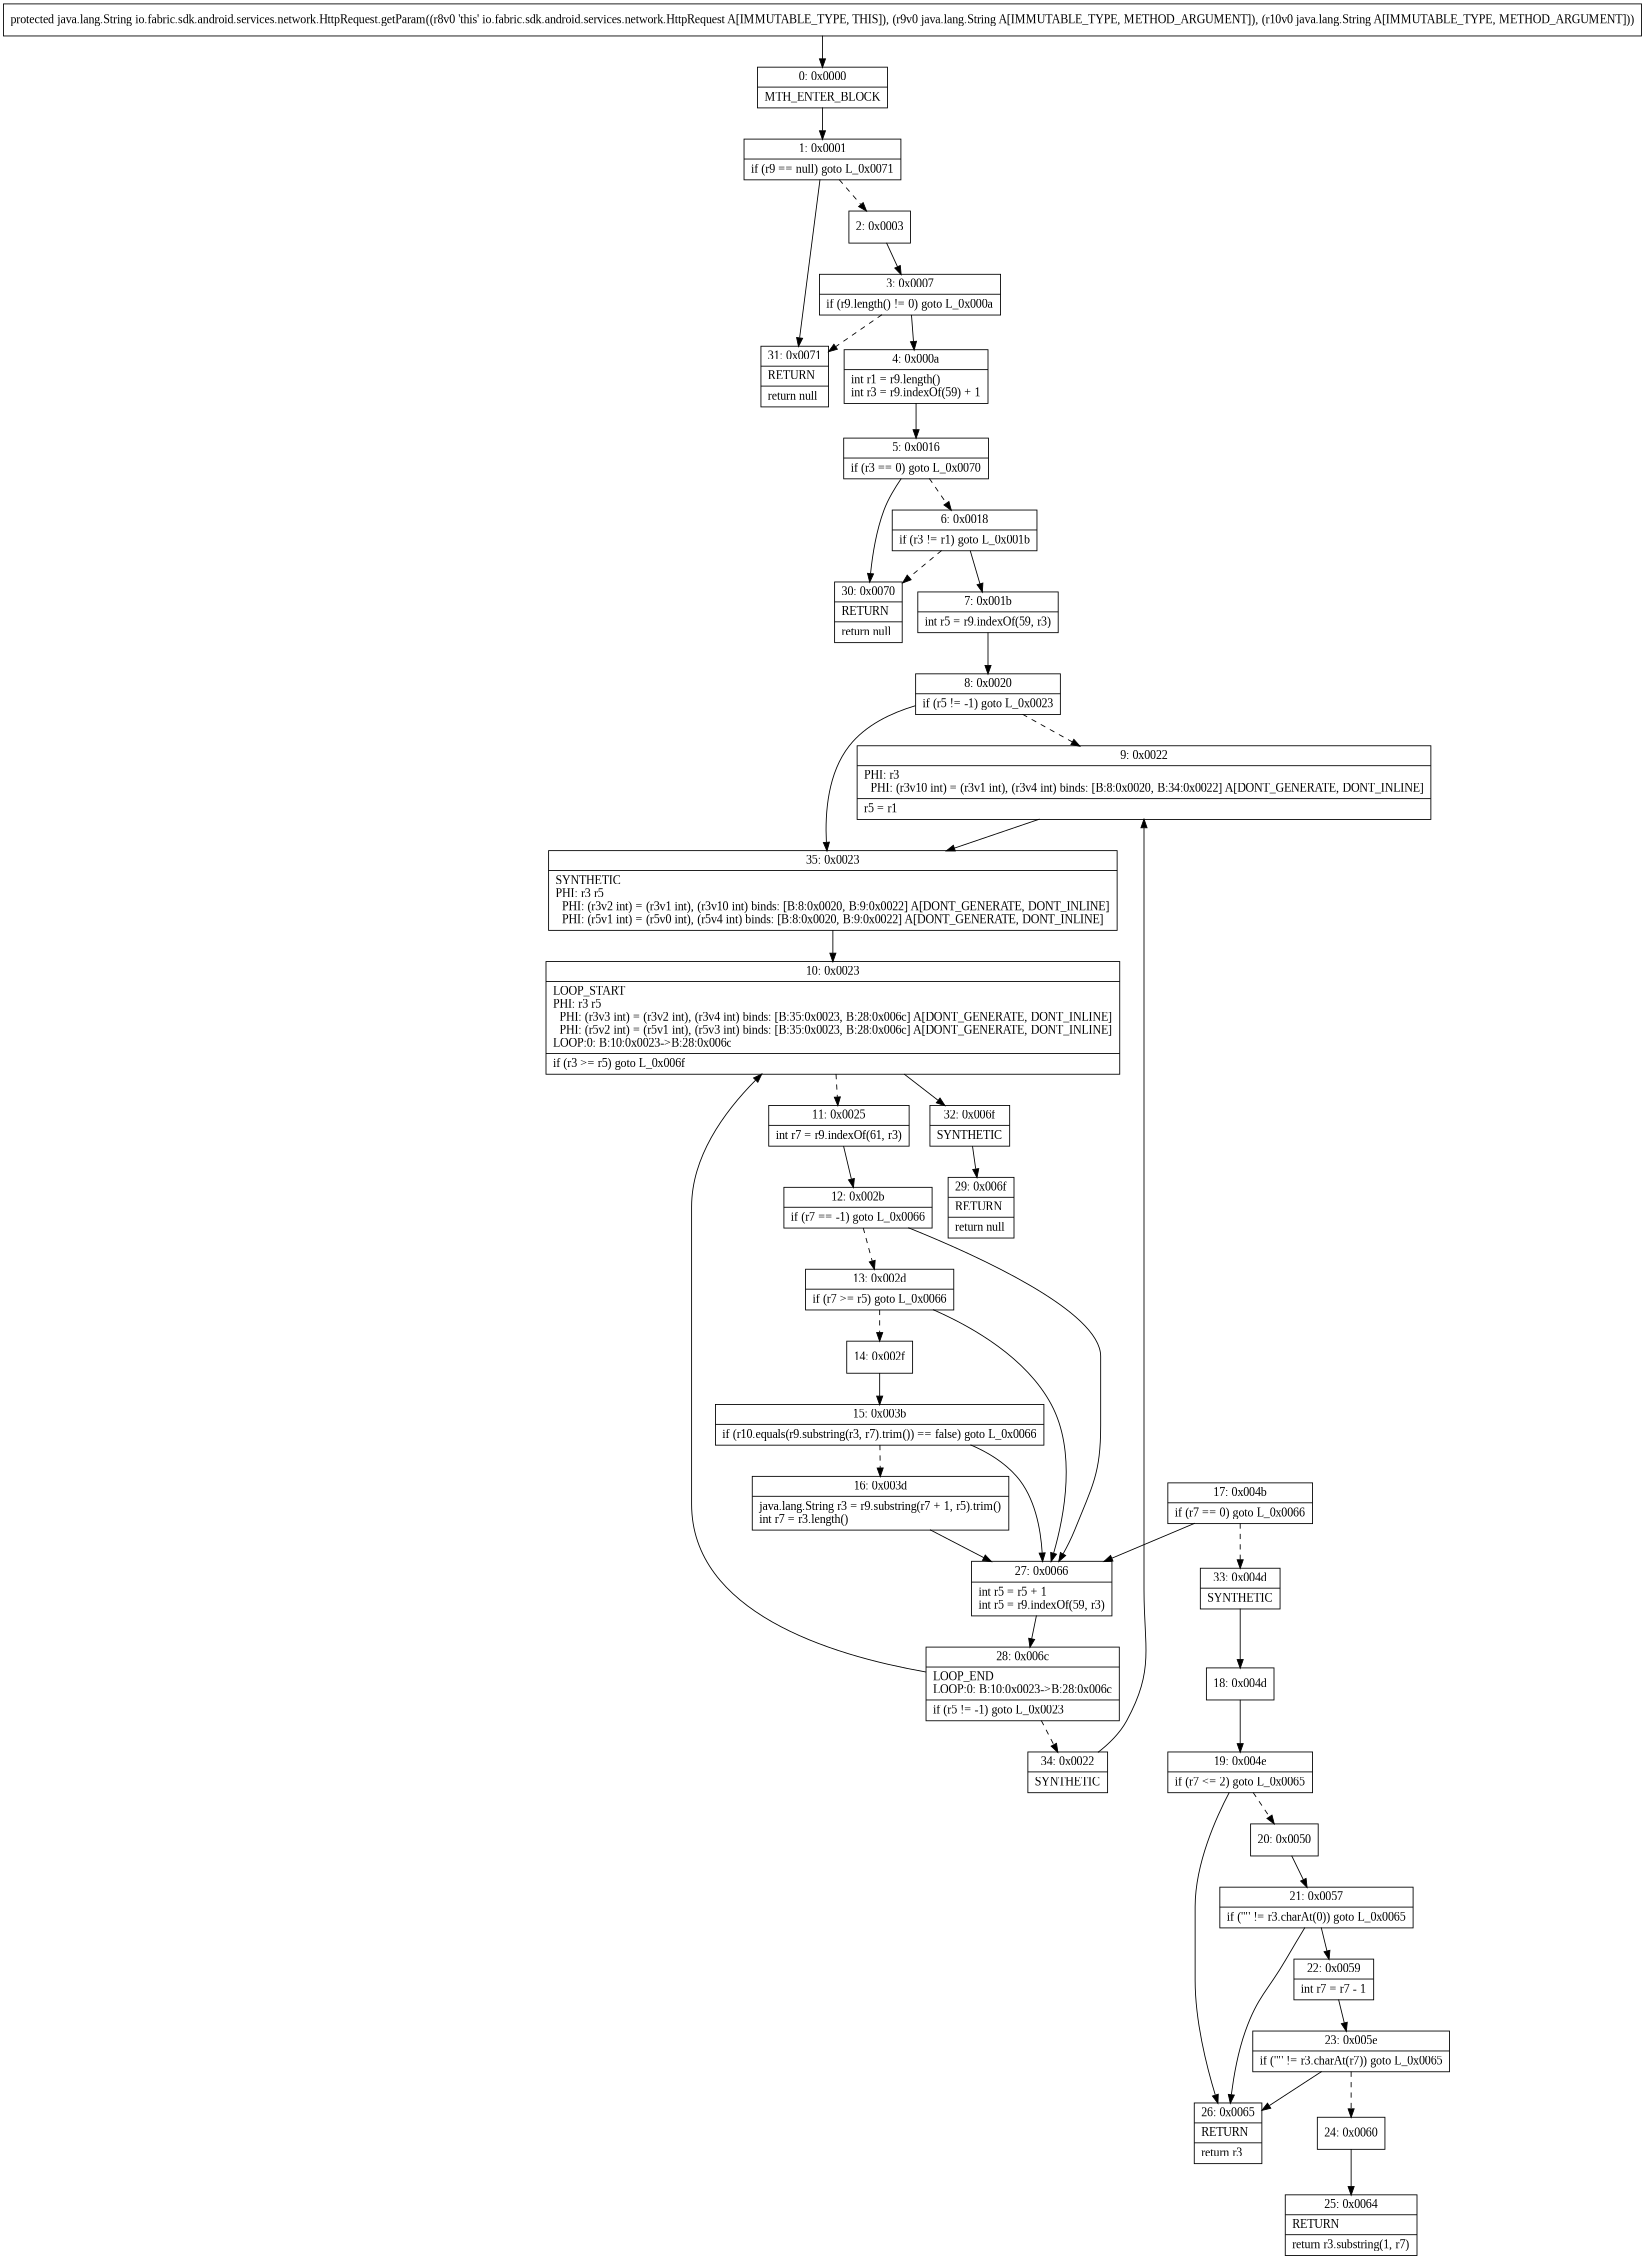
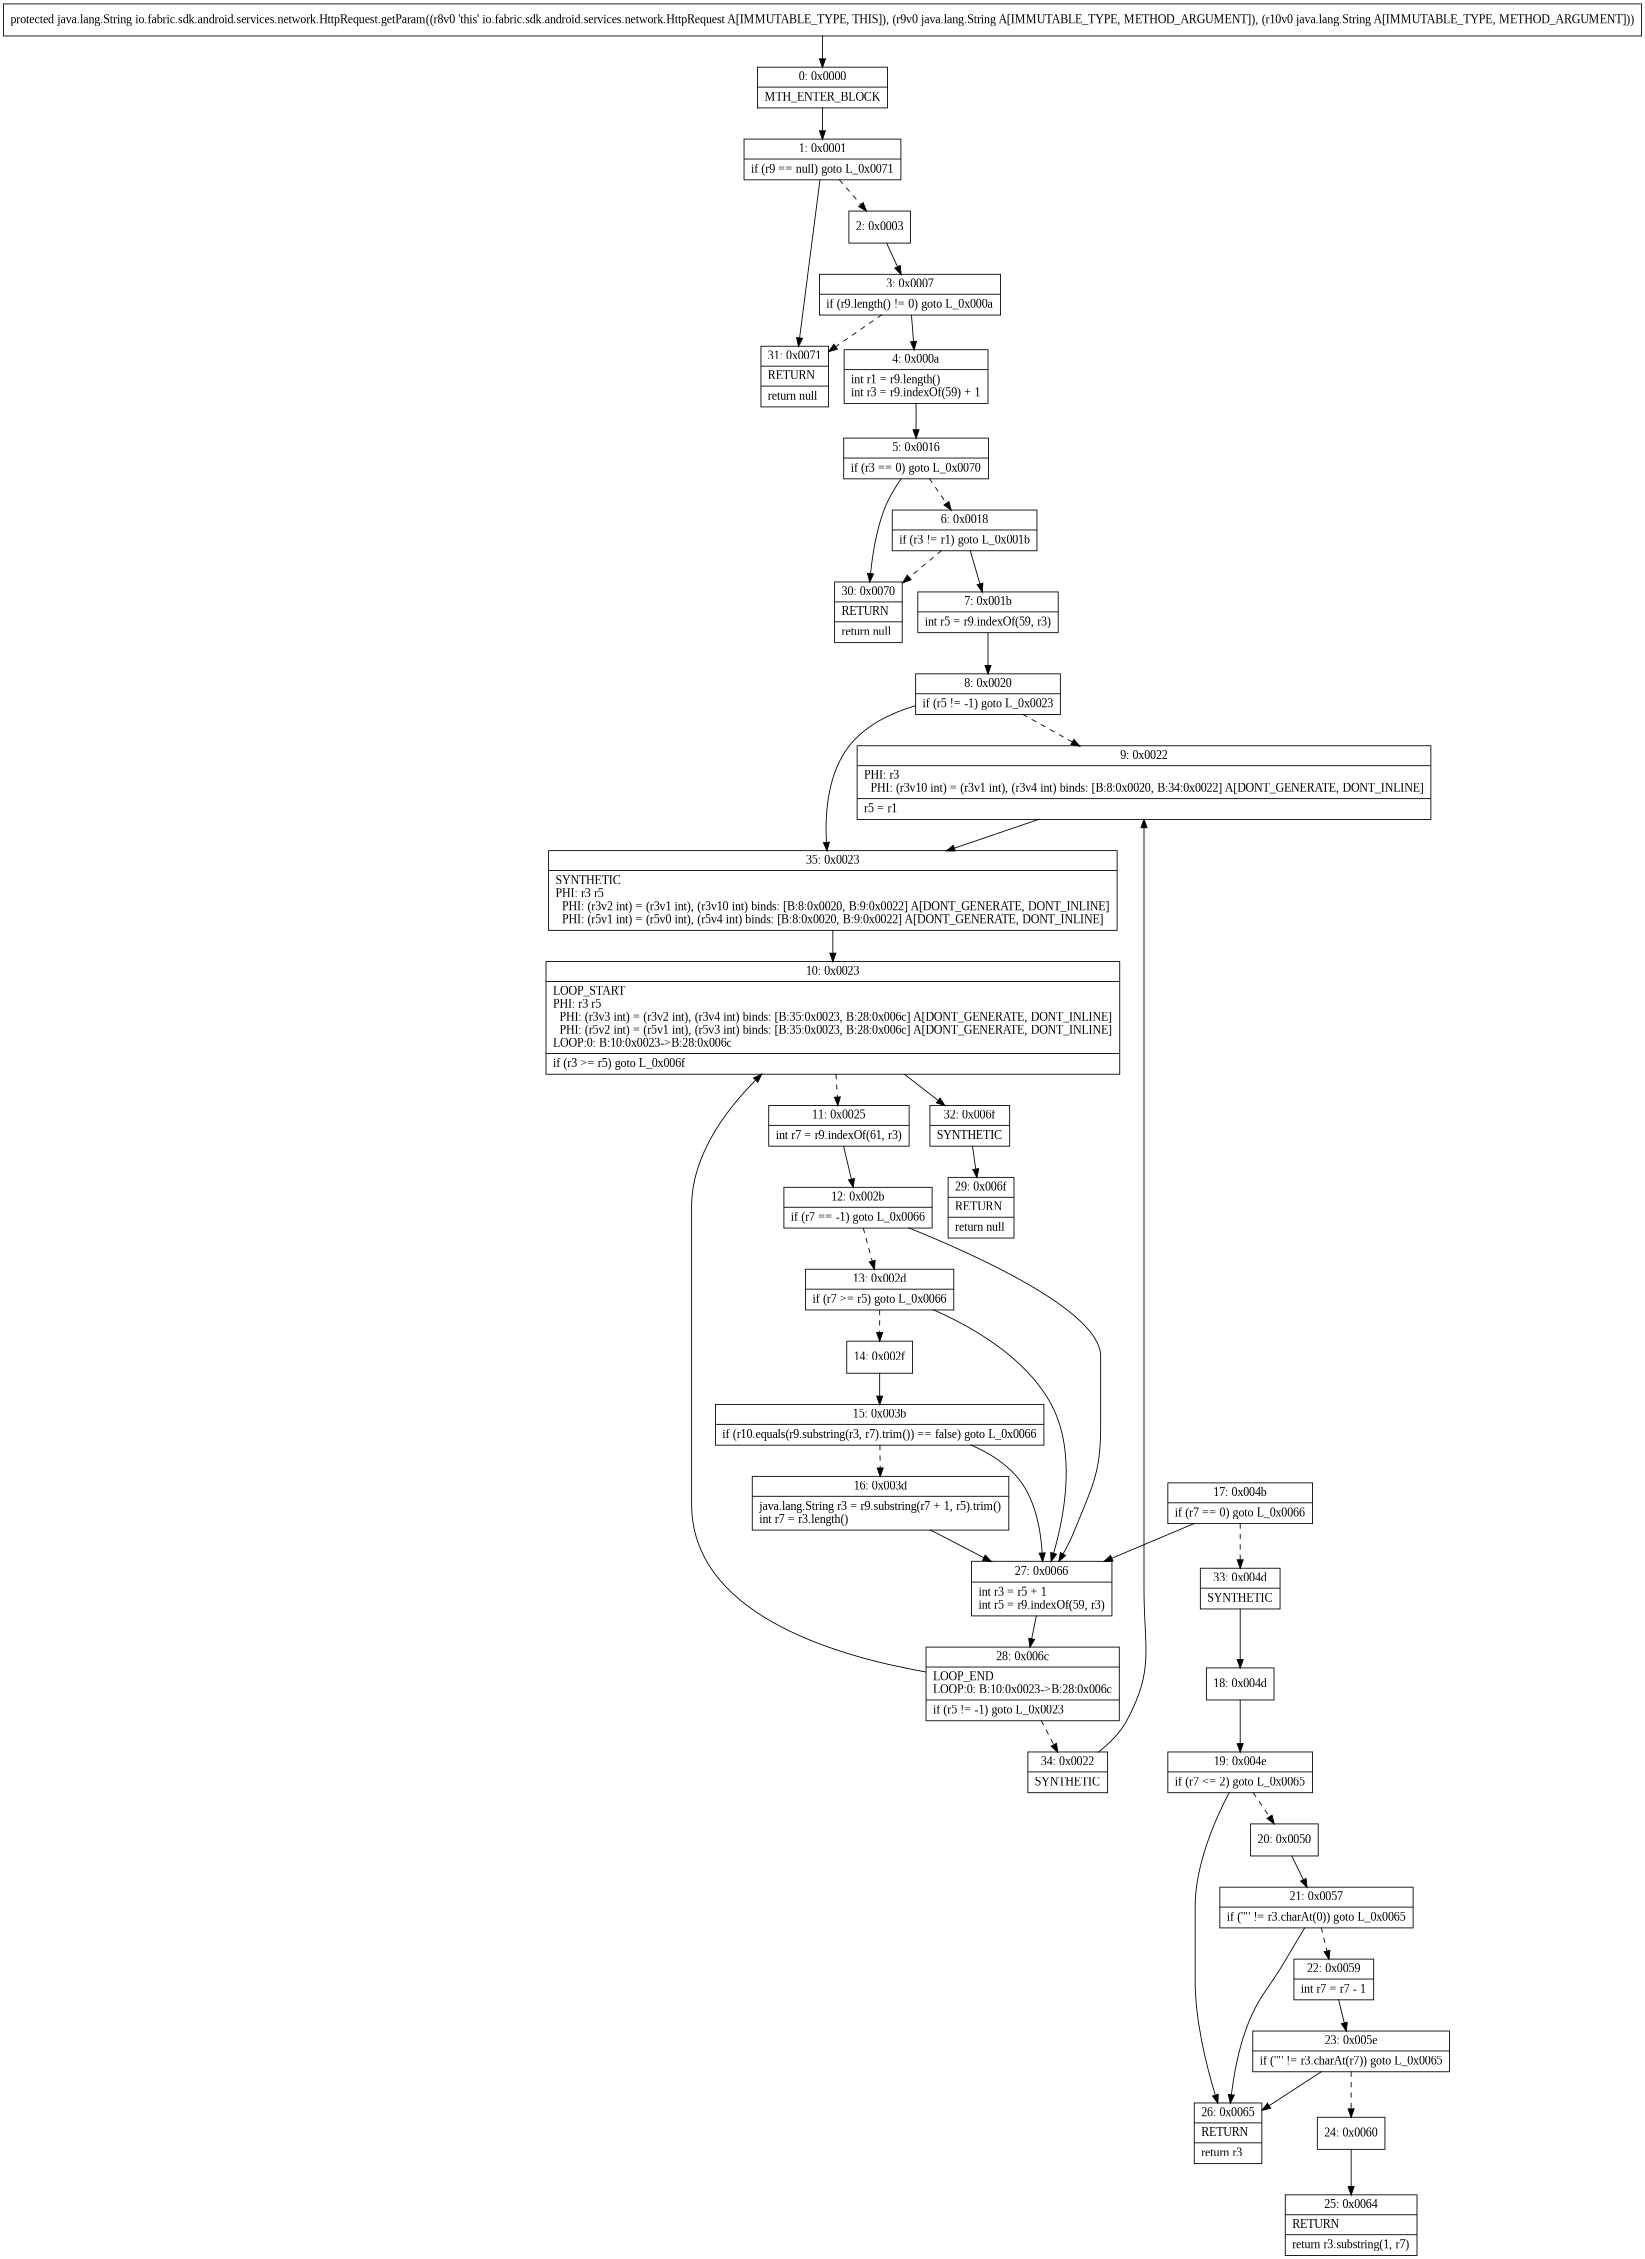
node "27: 0x0066": text "int r5 = r5 + 1" -> "int r3 = r5 + 1"
edge "21: 0x0057" -> "22: 0x0059": style solid -> dashed
